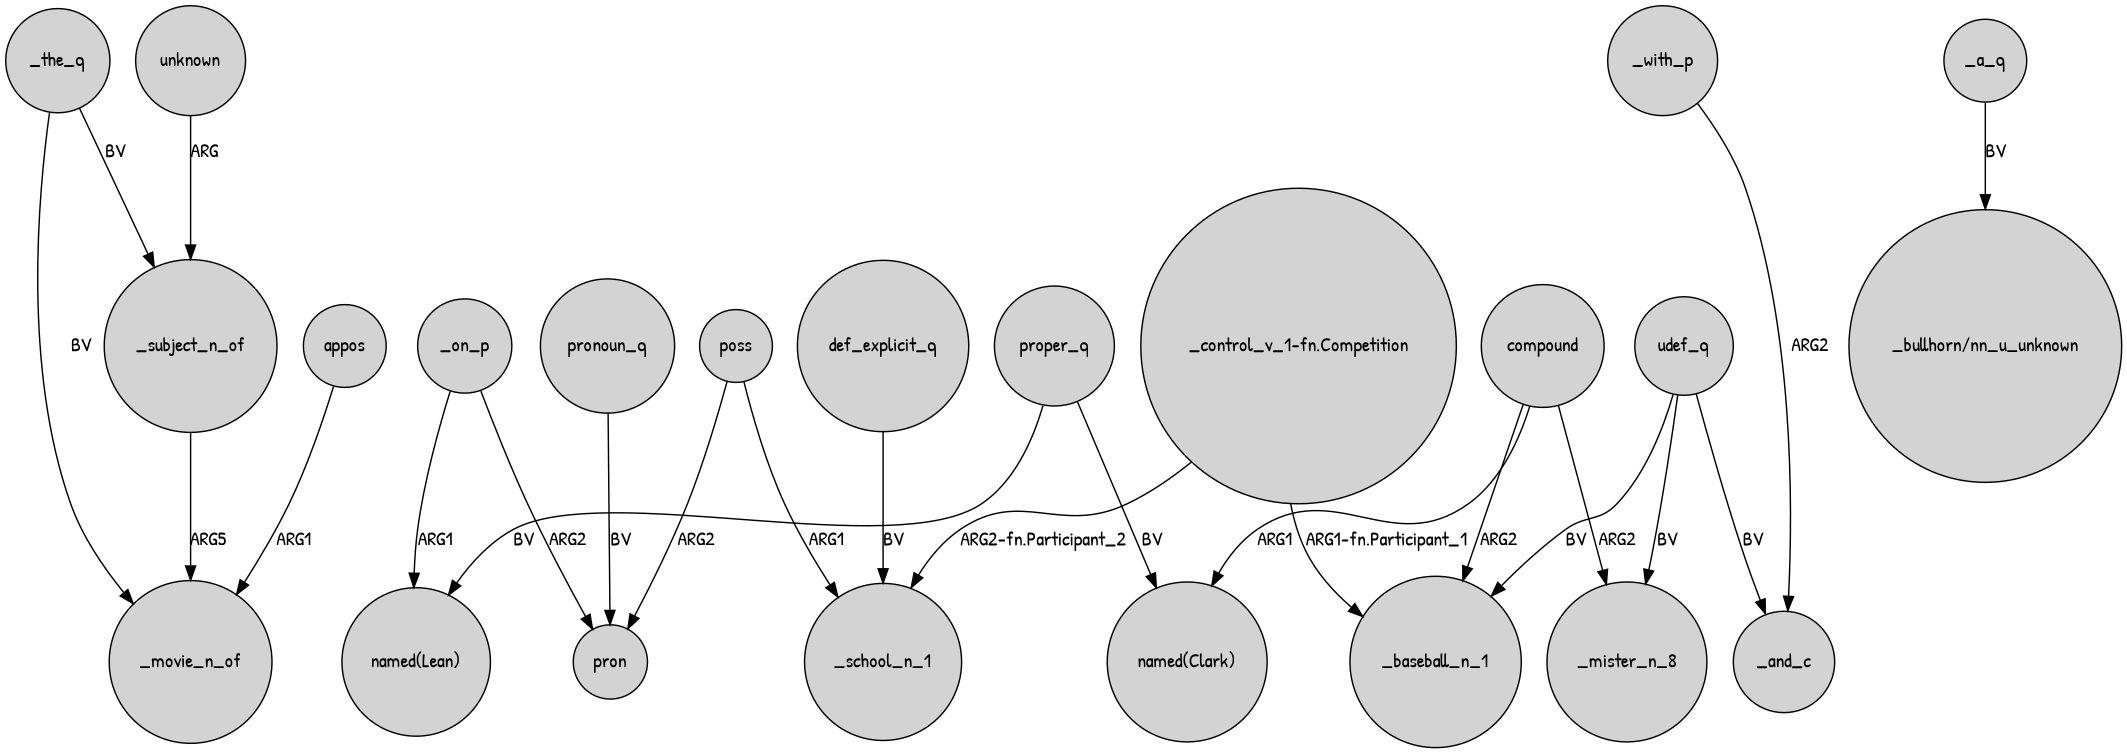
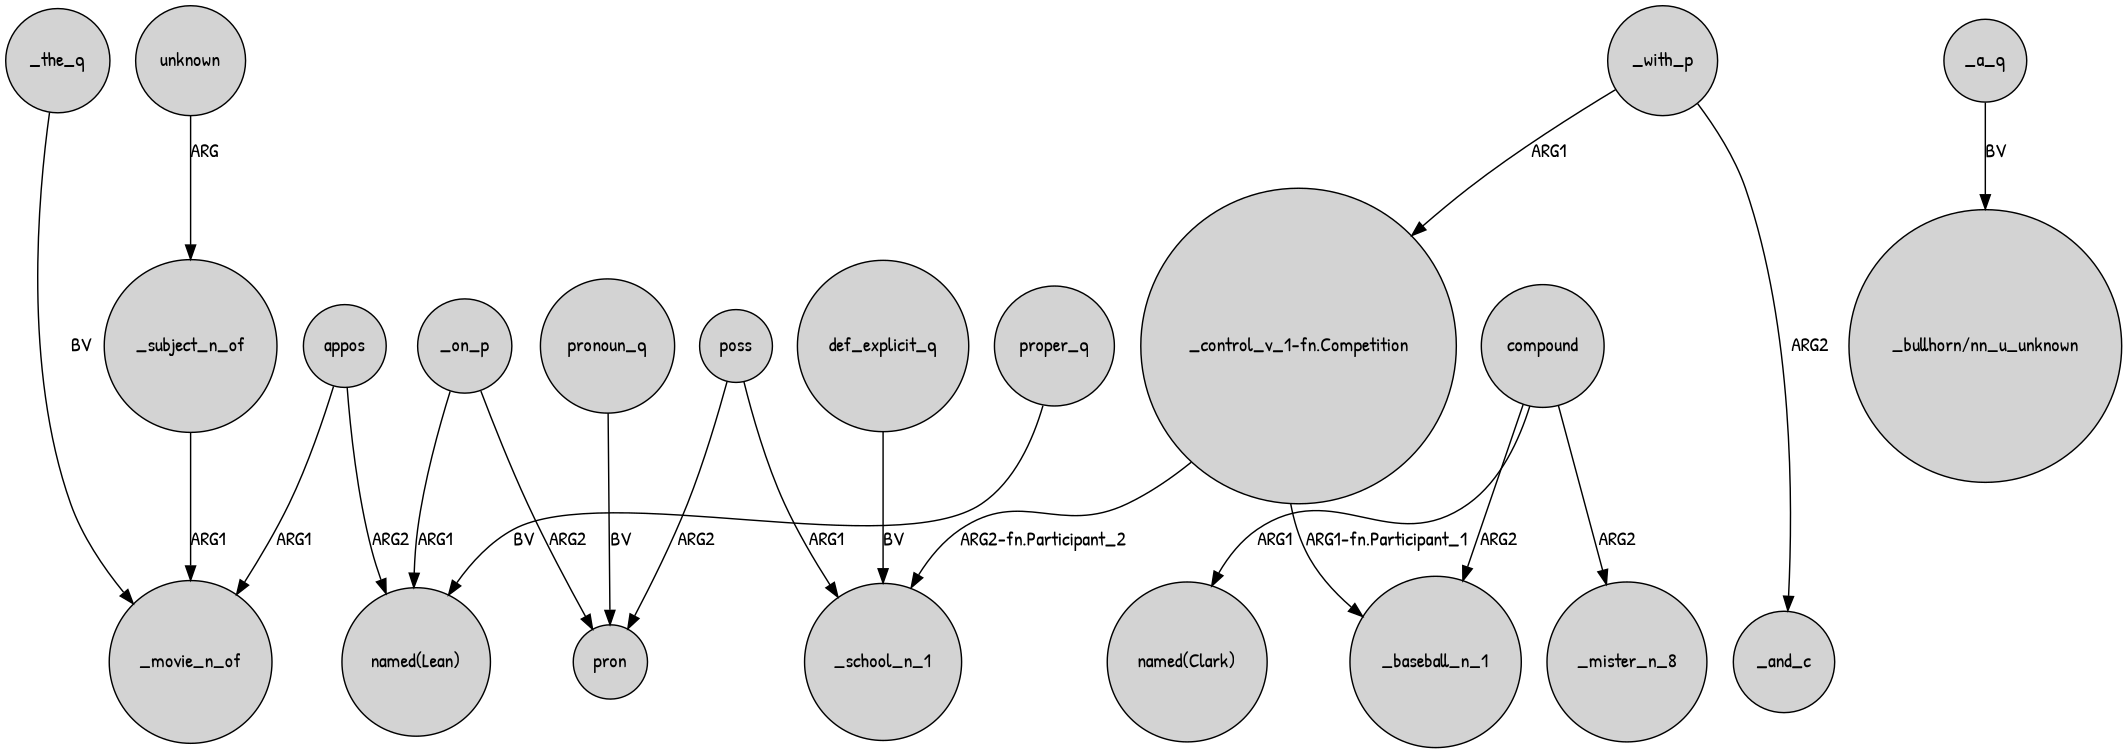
edge "_with_p" -> "_control_v_1-fn.Competition": added, label "ARG1"
edge "_the_q" -> "_subject_n_of": removed, label "BV"
node "udef_q": removed
edge "appos" -> "named(Lean)": added, label "ARG2"
edge "proper_q" -> "named(Clark)": removed, label "BV"
edge "_subject_n_of" -> "_movie_n_of": label "ARG5" -> "ARG1"
